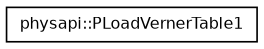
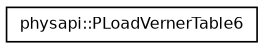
node "physapi::PLoadVernerTable1": label "physapi::PLoadVernerTable1" -> "physapi::PLoadVernerTable6"
